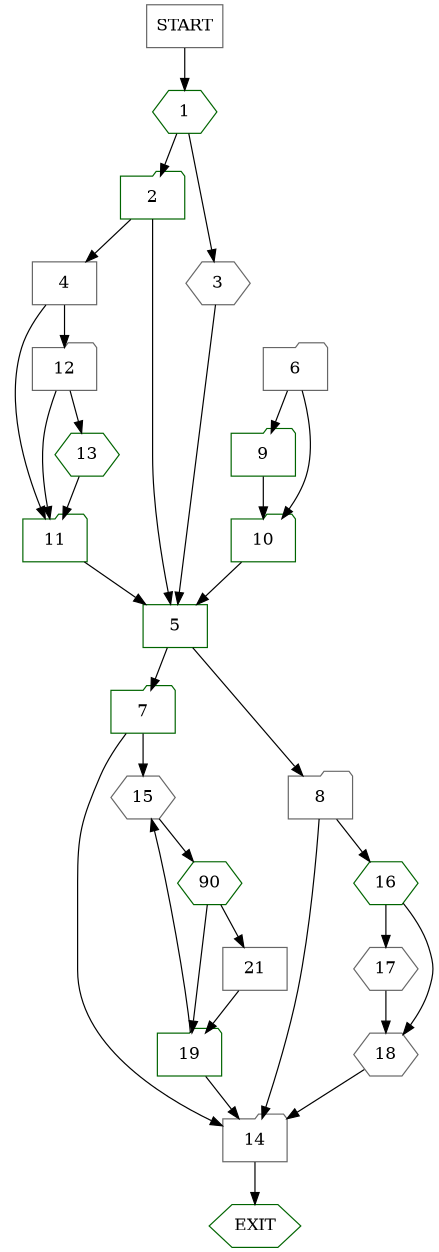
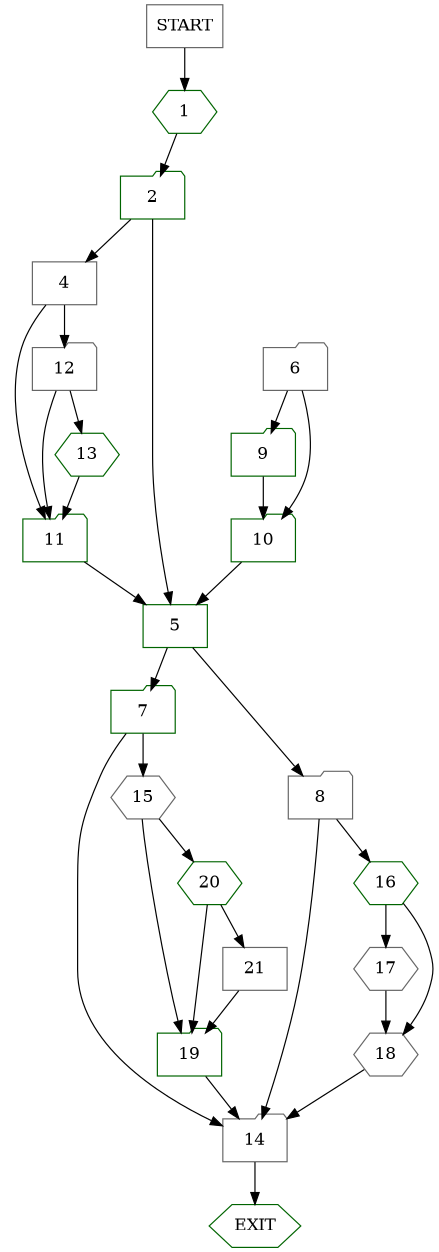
node "3": removed
node "90": label "90" -> "20"
edge "19" -> "15": reversed
